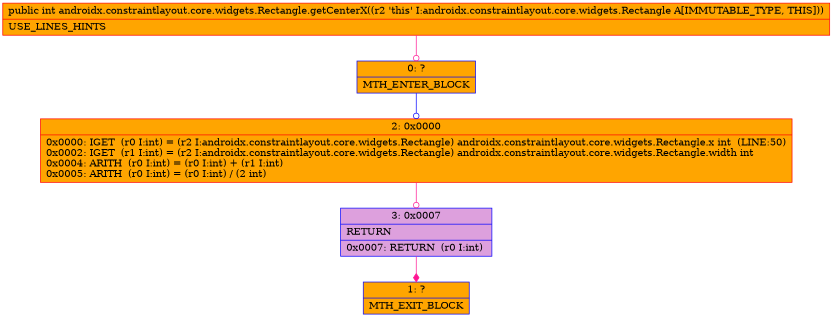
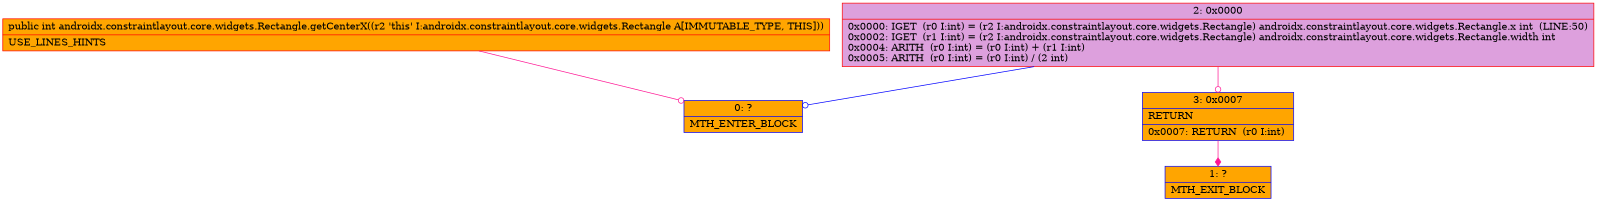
edge "0: ?" -> "2: 0x0000": reversed
node "2: 0x0000": fillcolor orange -> plum
node "3: 0x0007": fillcolor plum -> orange
